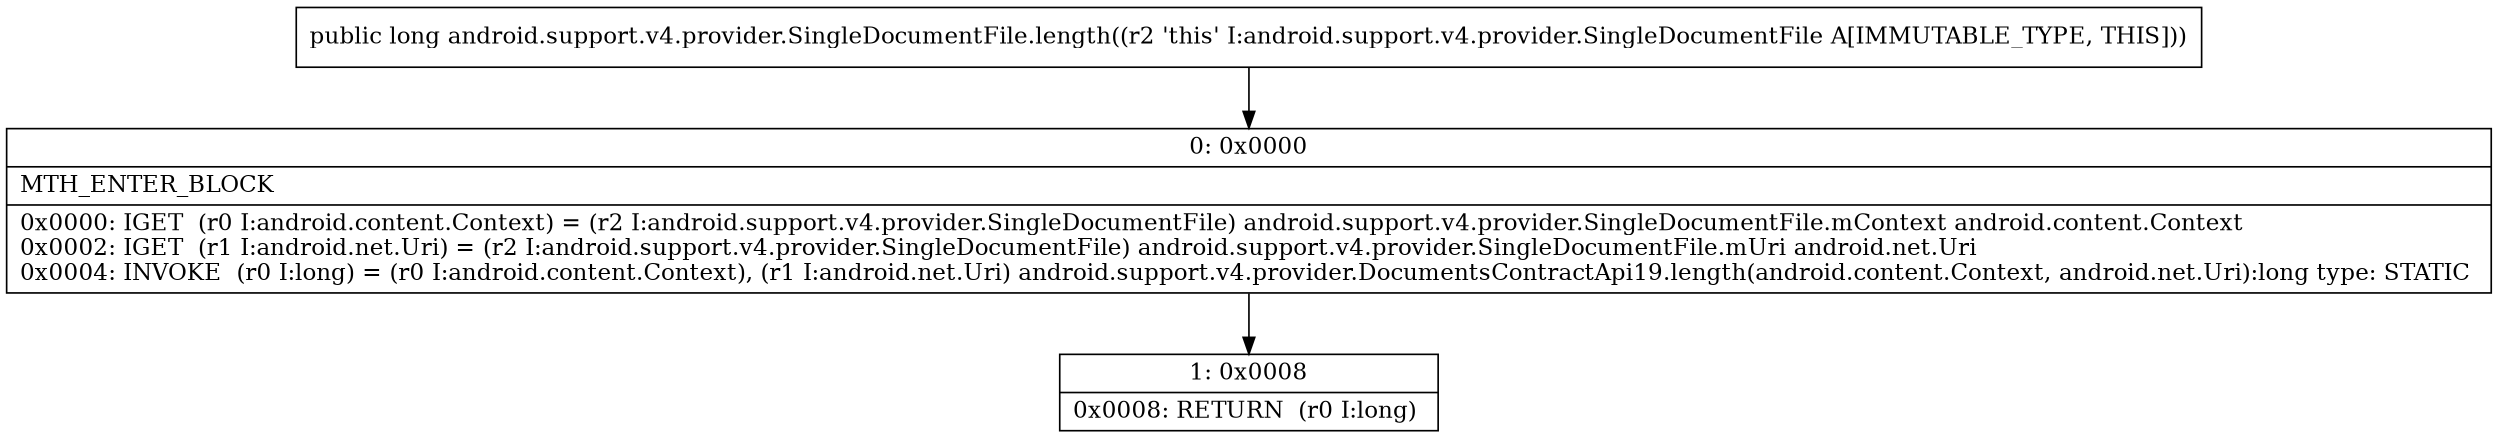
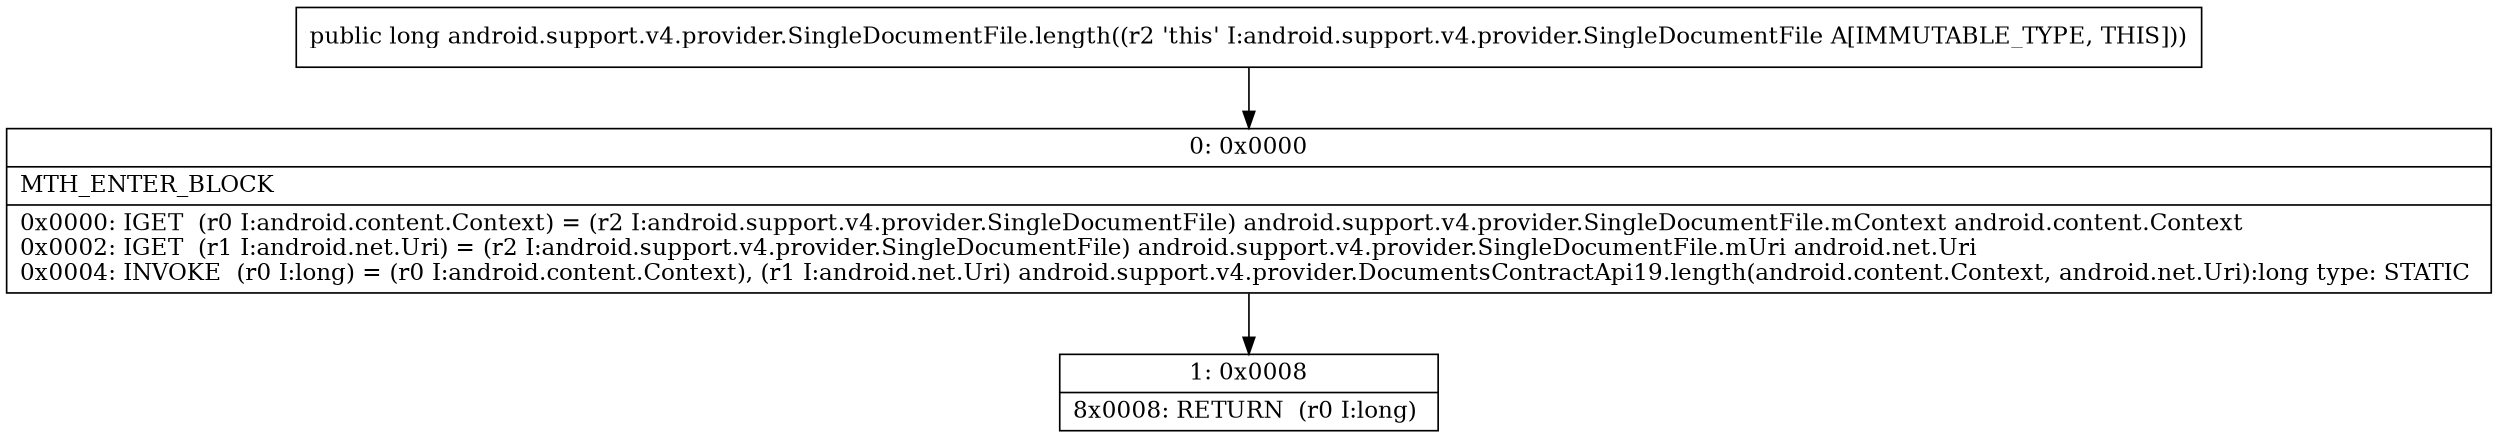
node "1: 0x0008": text "0x0008: RETURN  (r0 I:long)" -> "8x0008: RETURN  (r0 I:long)"
